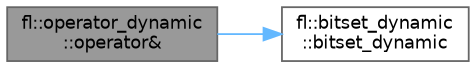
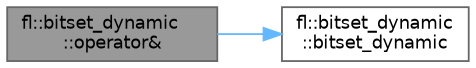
node "fl::operator_dynamic ::operator&": label "fl::operator_dynamic ::operator&" -> "fl::bitset_dynamic ::operator&"
